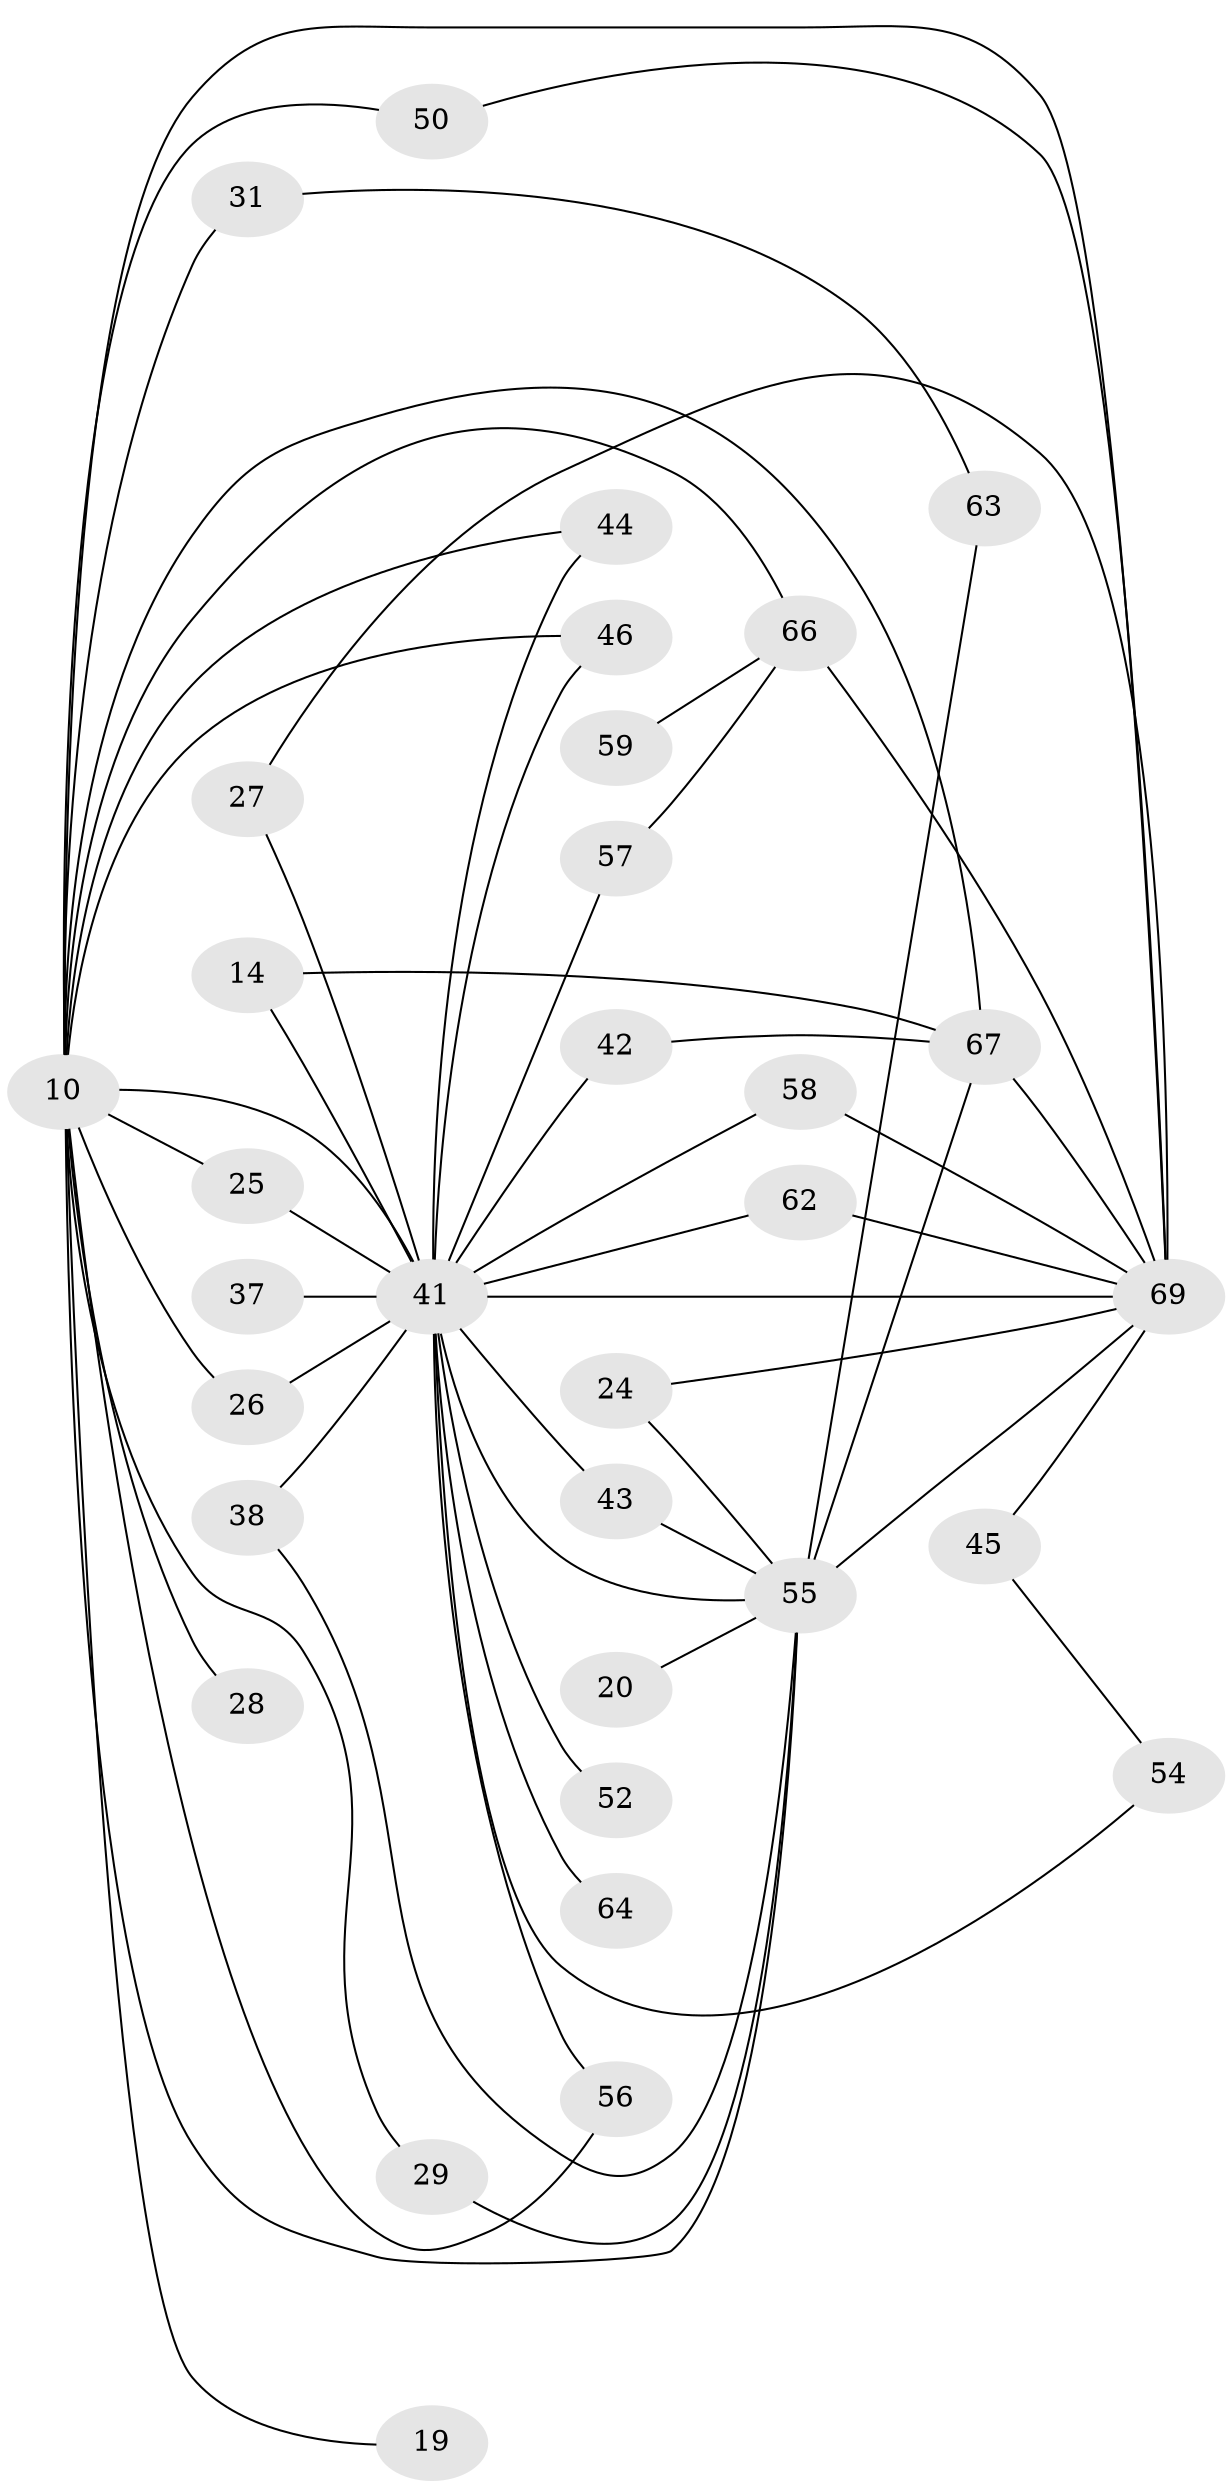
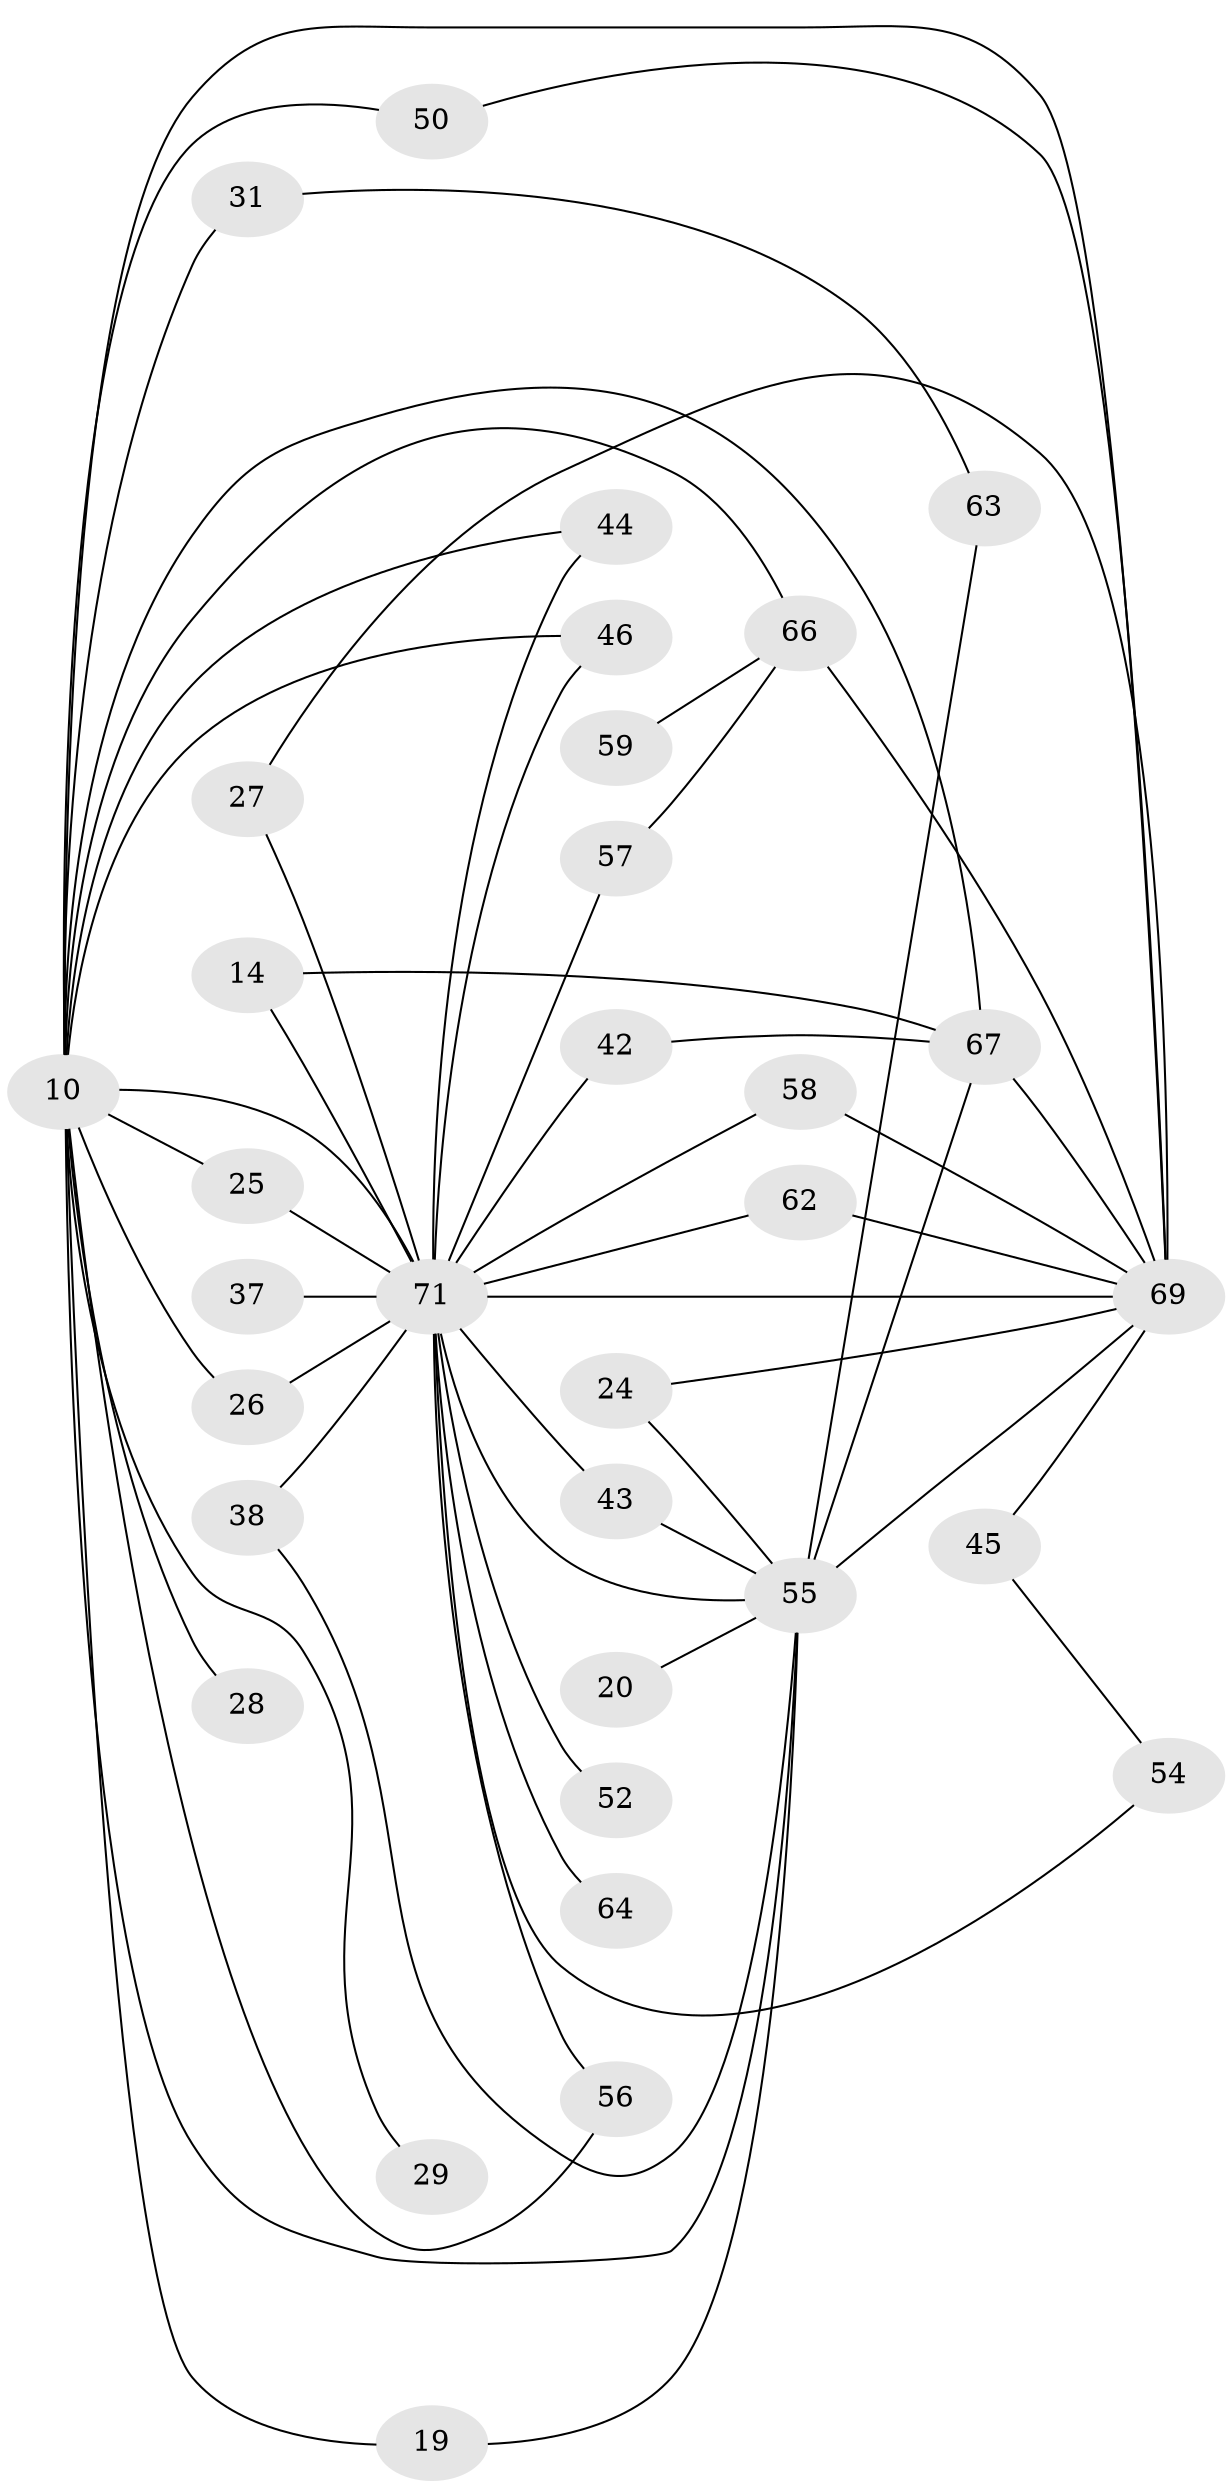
node "41": label "41" -> "71"
edge "55" -- "29": now "55" -- "19"
